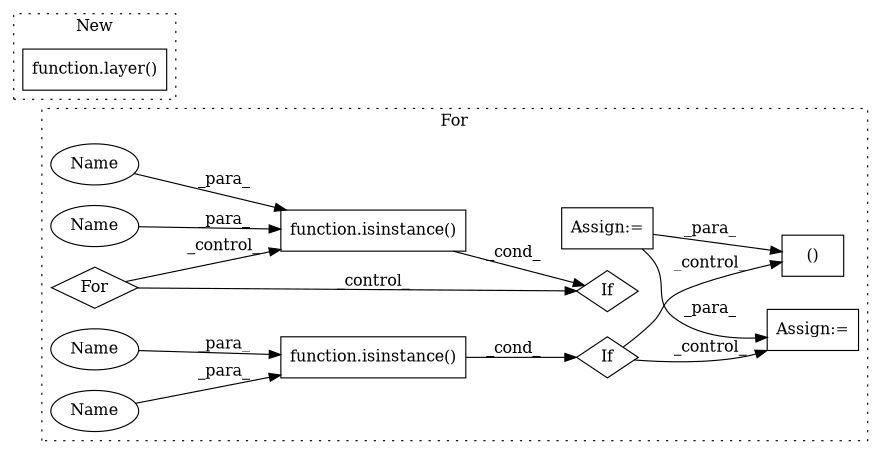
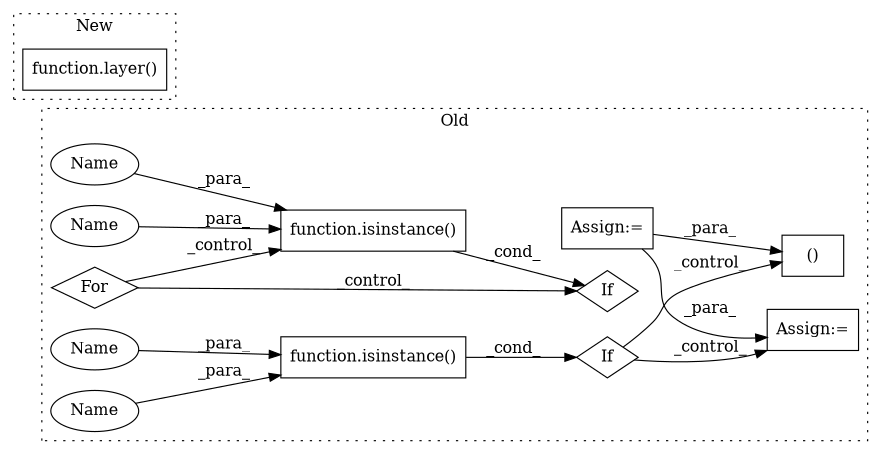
cluster "For": label "For" -> "Old"
